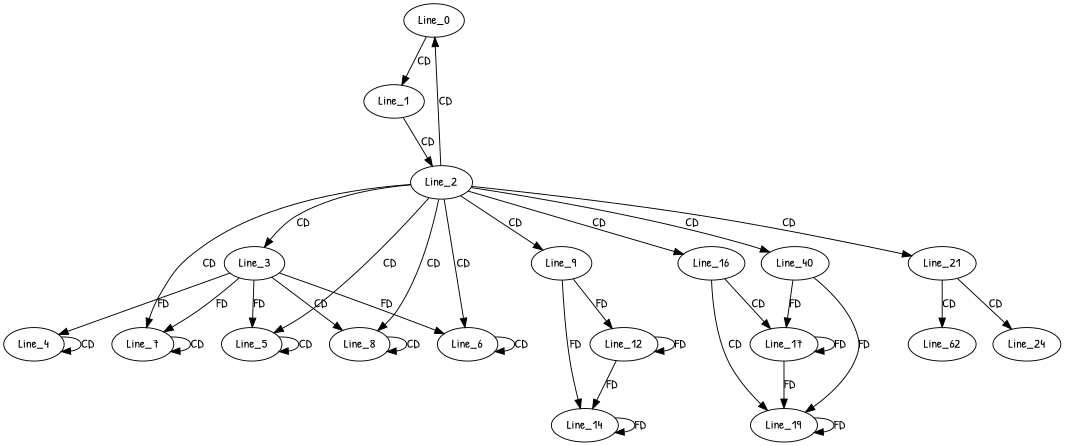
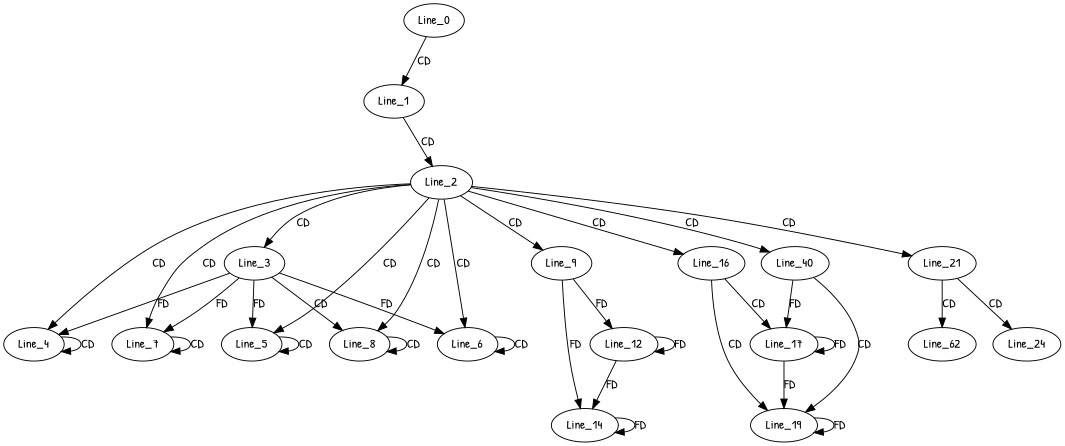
edge "Line_2" -> "Line_0": now "Line_2" -> "Line_4"
edge "Line_40" -> "Line_19": label "FD" -> "CD"
